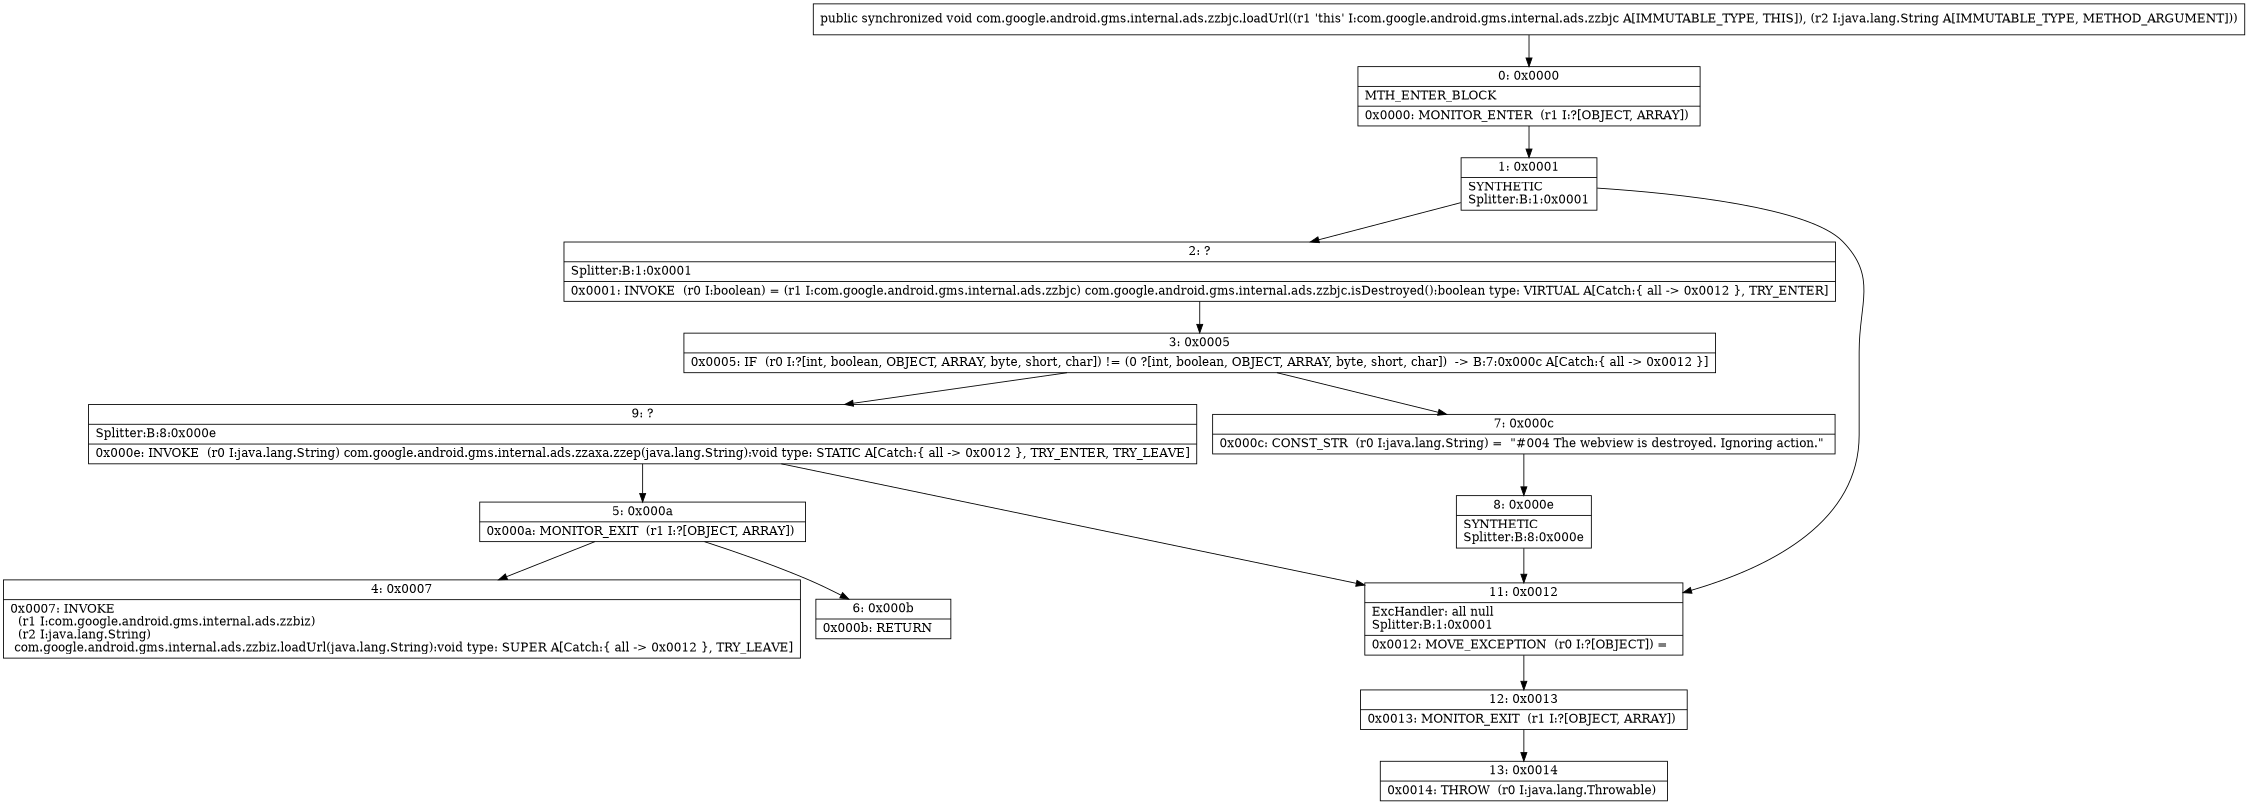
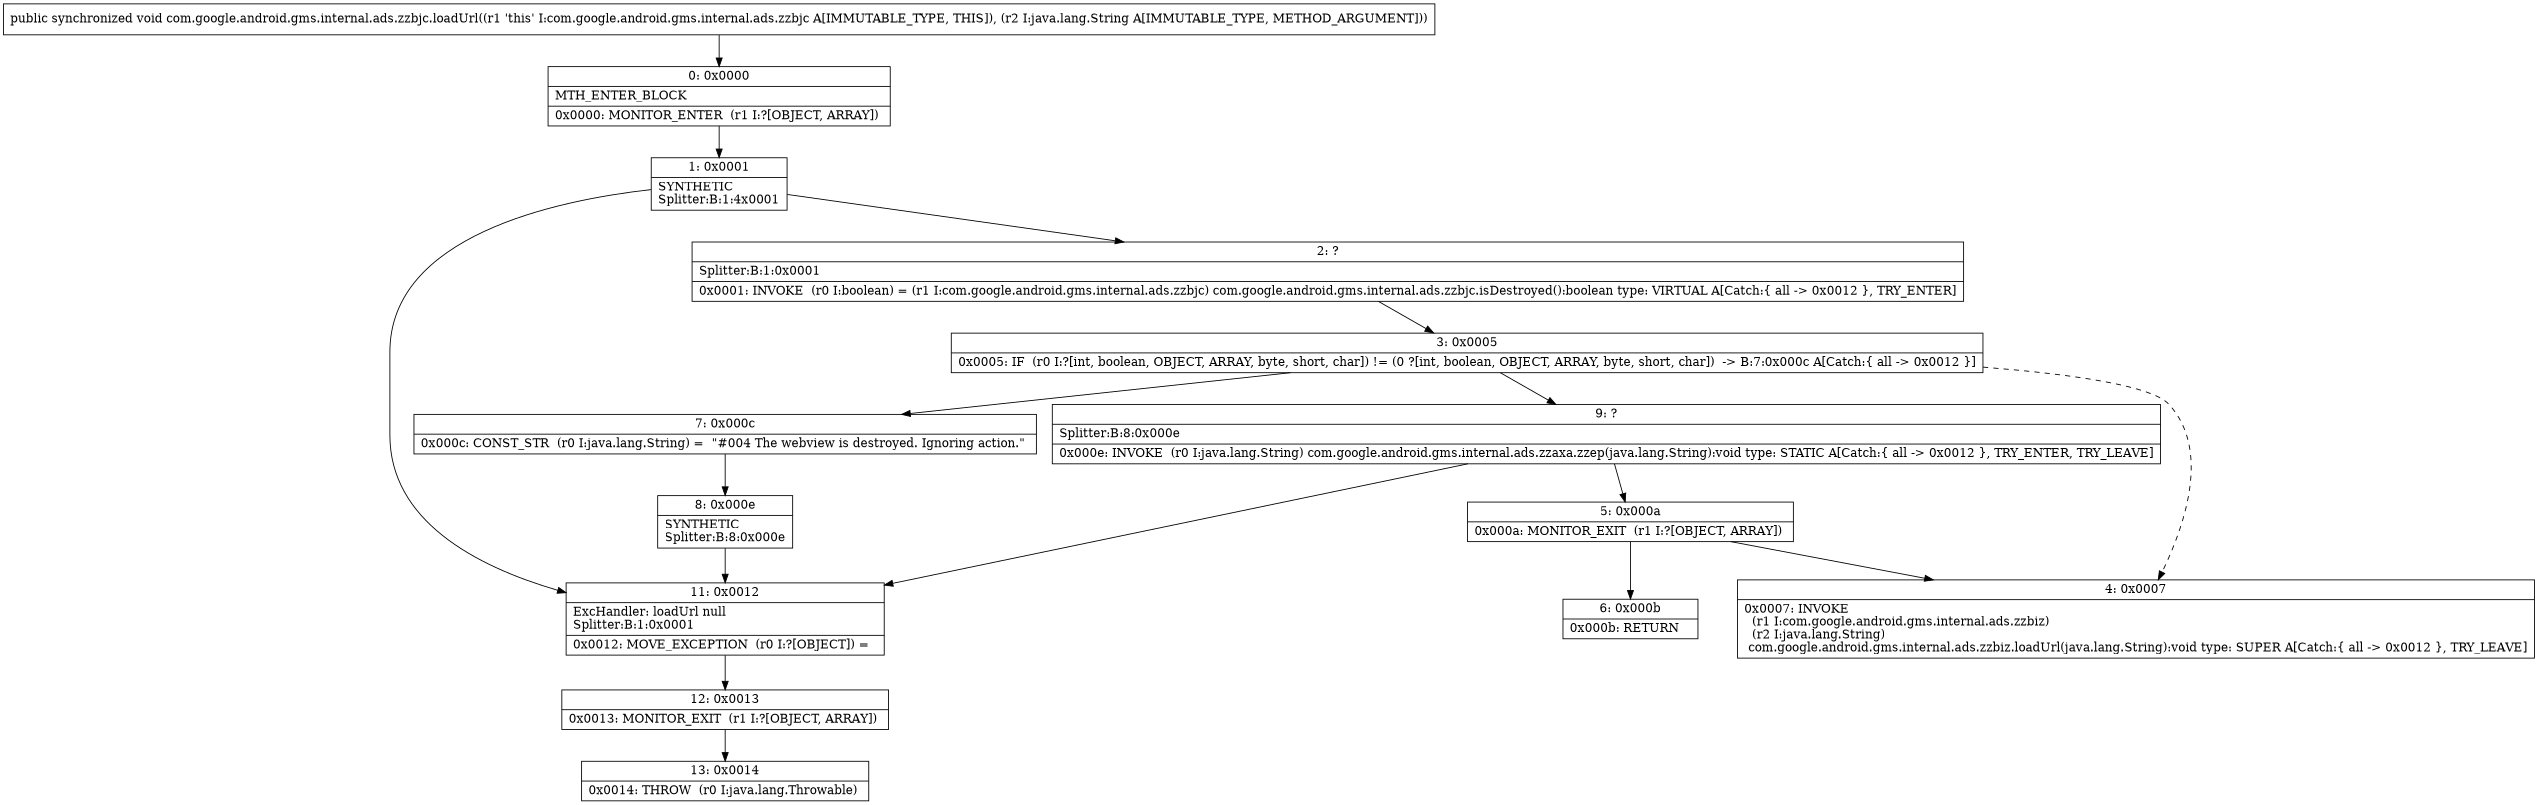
node "1: 0x0001": text "Splitter:B:1:0x0001" -> "Splitter:B:1:4x0001"
edge "3: 0x0005" -> "4: 0x0007": added
node "11: 0x0012": text "ExcHandler: all null" -> "ExcHandler: loadUrl null"
